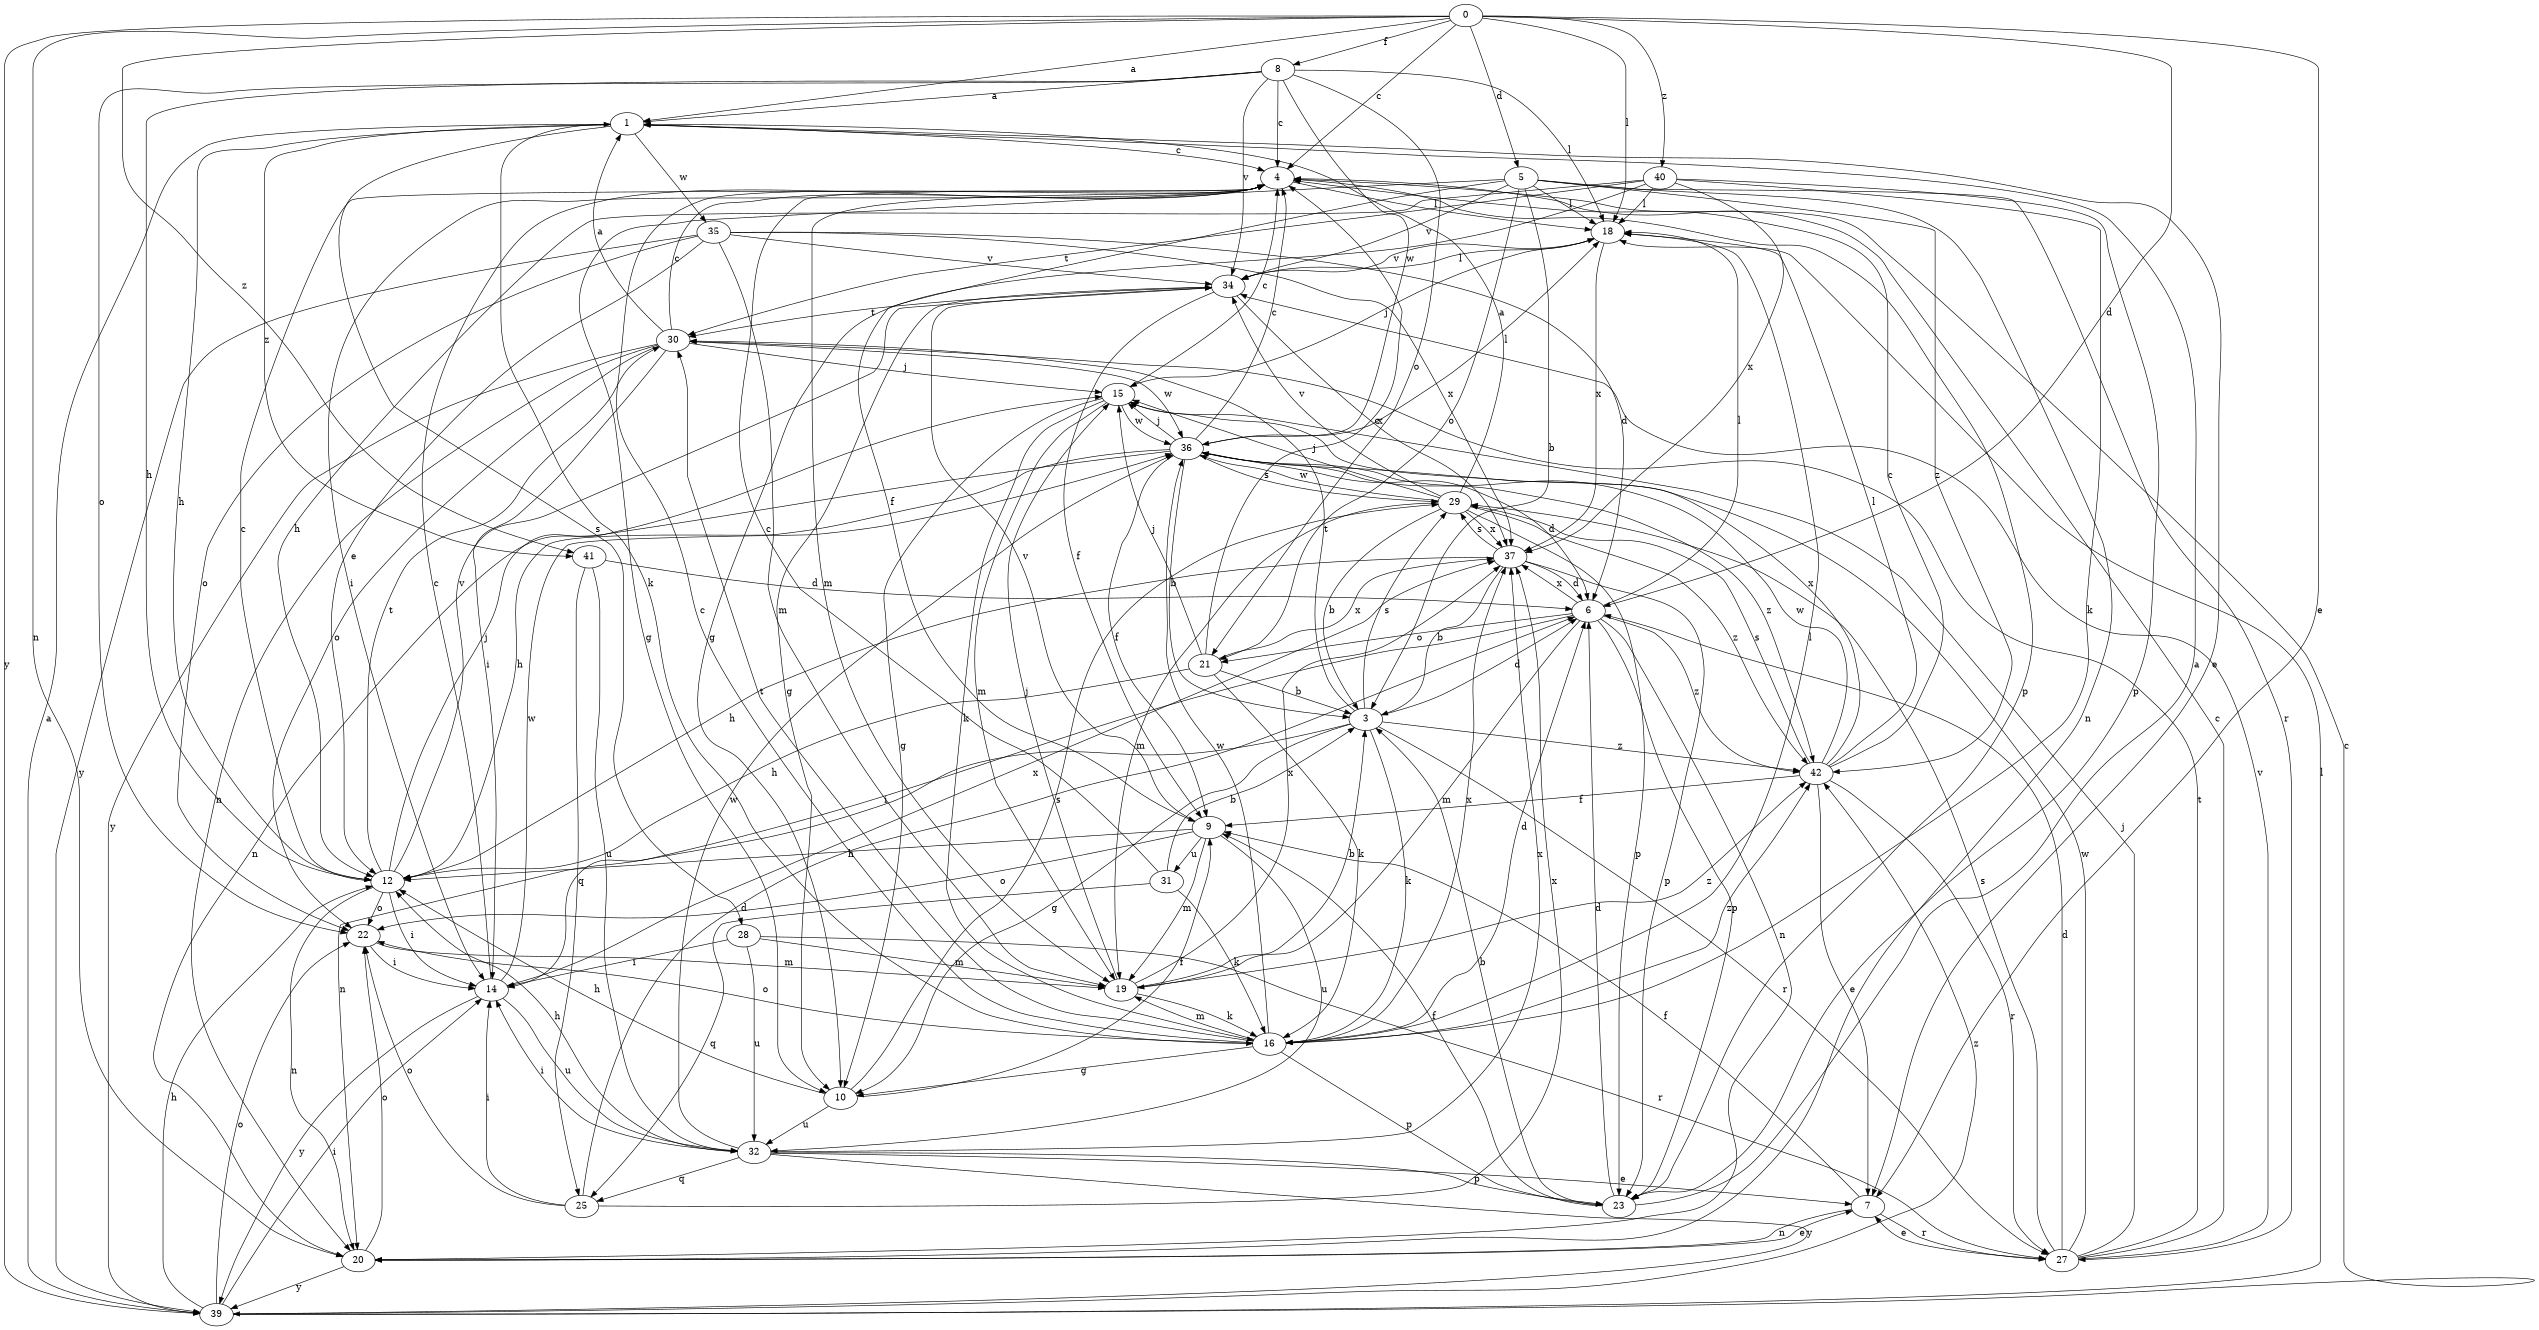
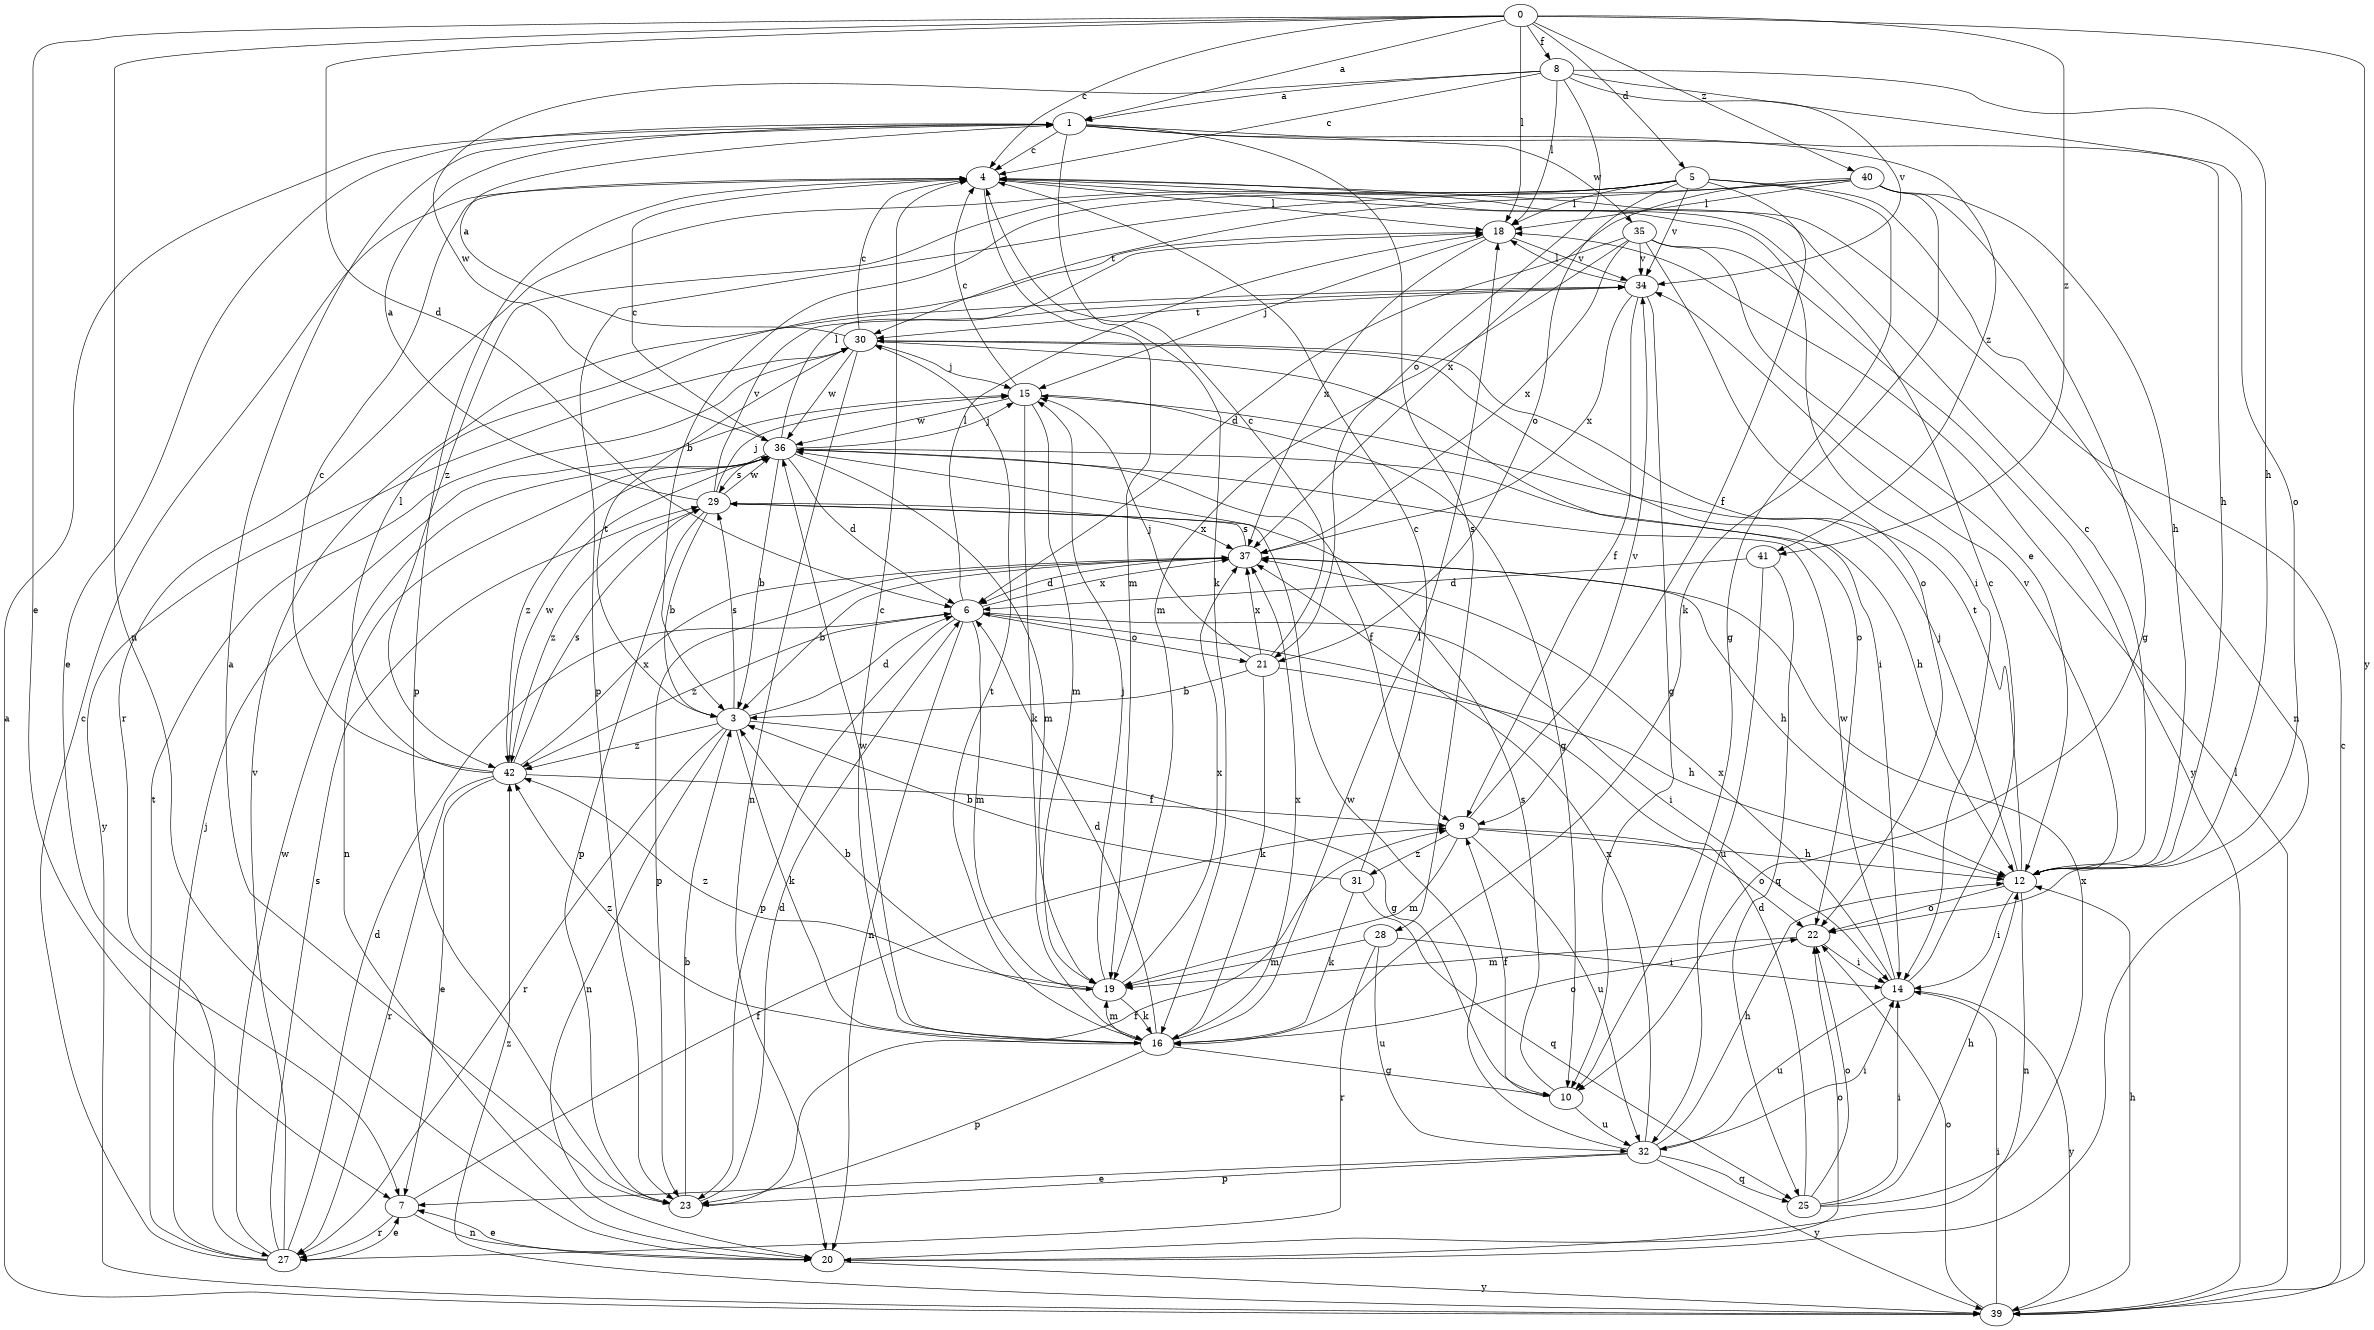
edge "42" -> "15": now "42" -> "37"
edge "29" -> "19": now "36" -> "19"
edge "9" -> "31": label "u" -> "z"
edge "10" -> "12": now "25" -> "12"
